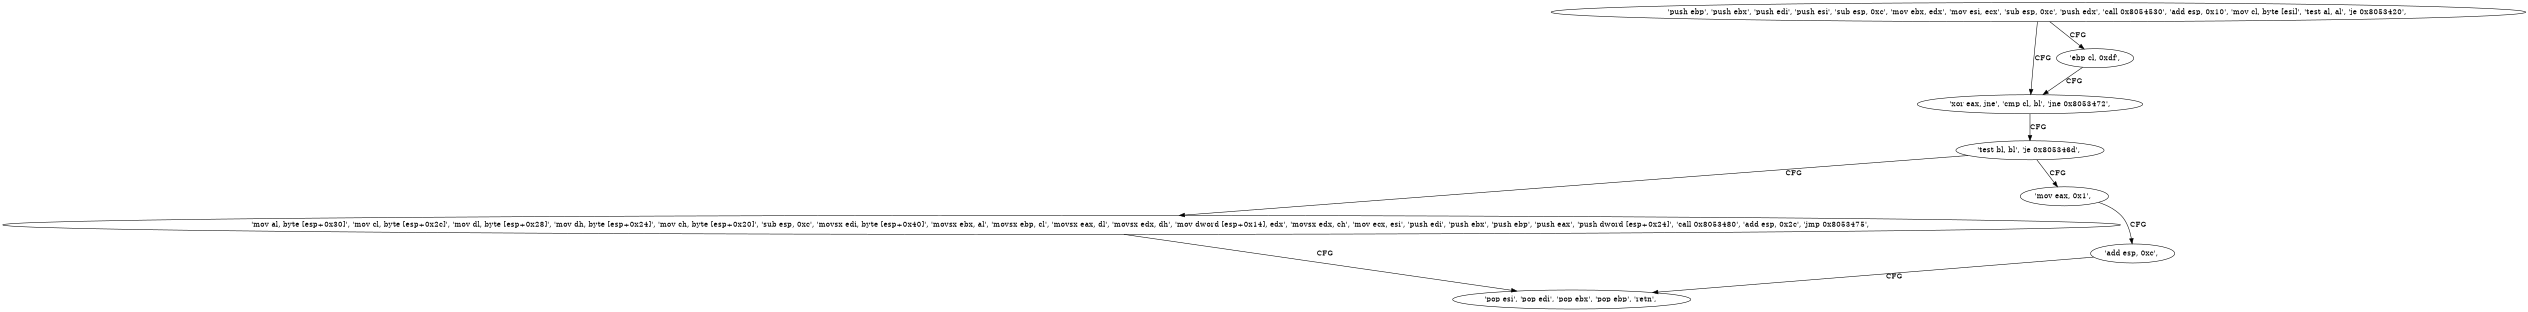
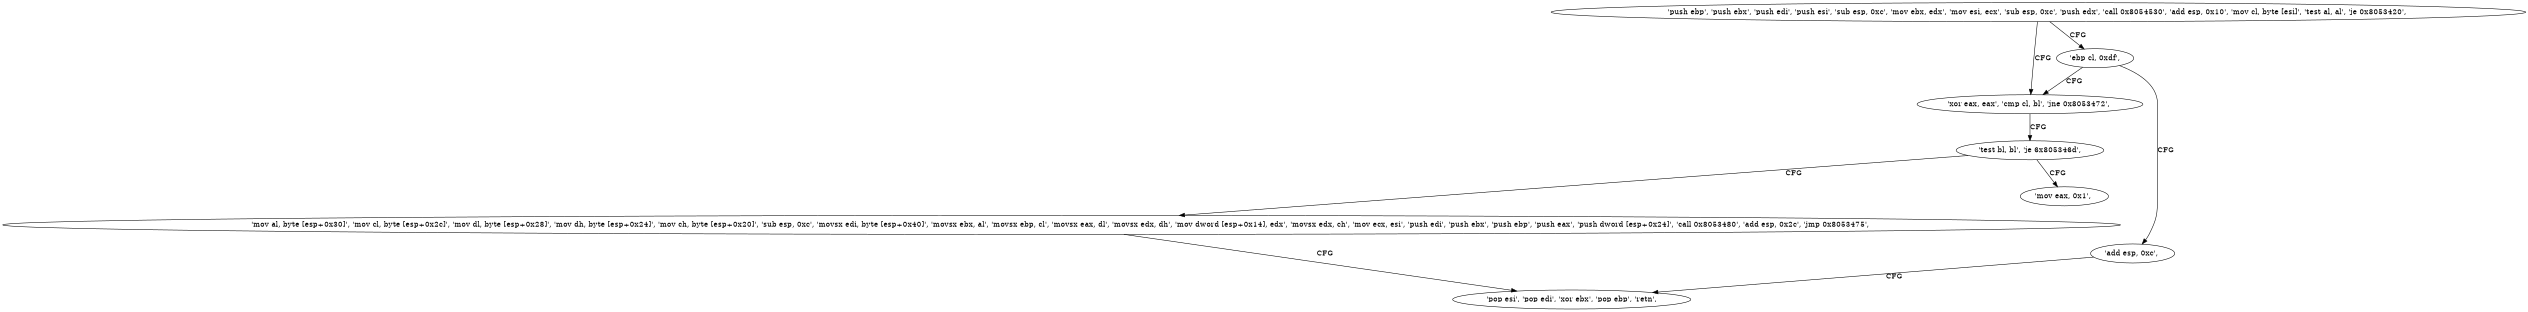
node "'xor eax, jne', 'cmp cl, bl', 'jne 0x8053472',": label "'xor eax, jne', 'cmp cl, bl', 'jne 0x8053472'," -> "'xor eax, eax', 'cmp cl, bl', 'jne 0x8053472',"
node "'test bl, bl', 'je 0x805346d',": label "'test bl, bl', 'je 0x805346d'," -> "'test bl, bl', 'je 6x805346d',"
edge "'mov eax, 0x1'," -> "'add esp, 0xc',": now "'ebp cl, 0xdf'," -> "'add esp, 0xc',"
node "'pop esi', 'pop edi', 'pop ebx', 'pop ebp', 'retn',": label "'pop esi', 'pop edi', 'pop ebx', 'pop ebp', 'retn'," -> "'pop esi', 'pop edi', 'xor ebx', 'pop ebp', 'retn',"
